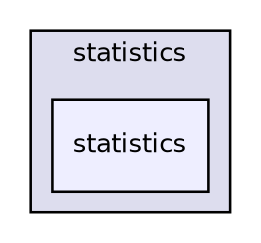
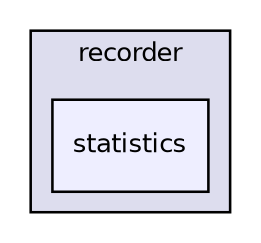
cluster "statistics": label "statistics" -> "recorder"
